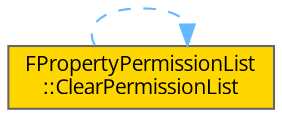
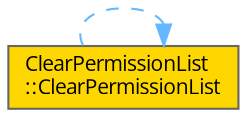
node "FPropertyPermissionList ::ClearPermissionList": label "FPropertyPermissionList ::ClearPermissionList" -> "ClearPermissionList ::ClearPermissionList"
